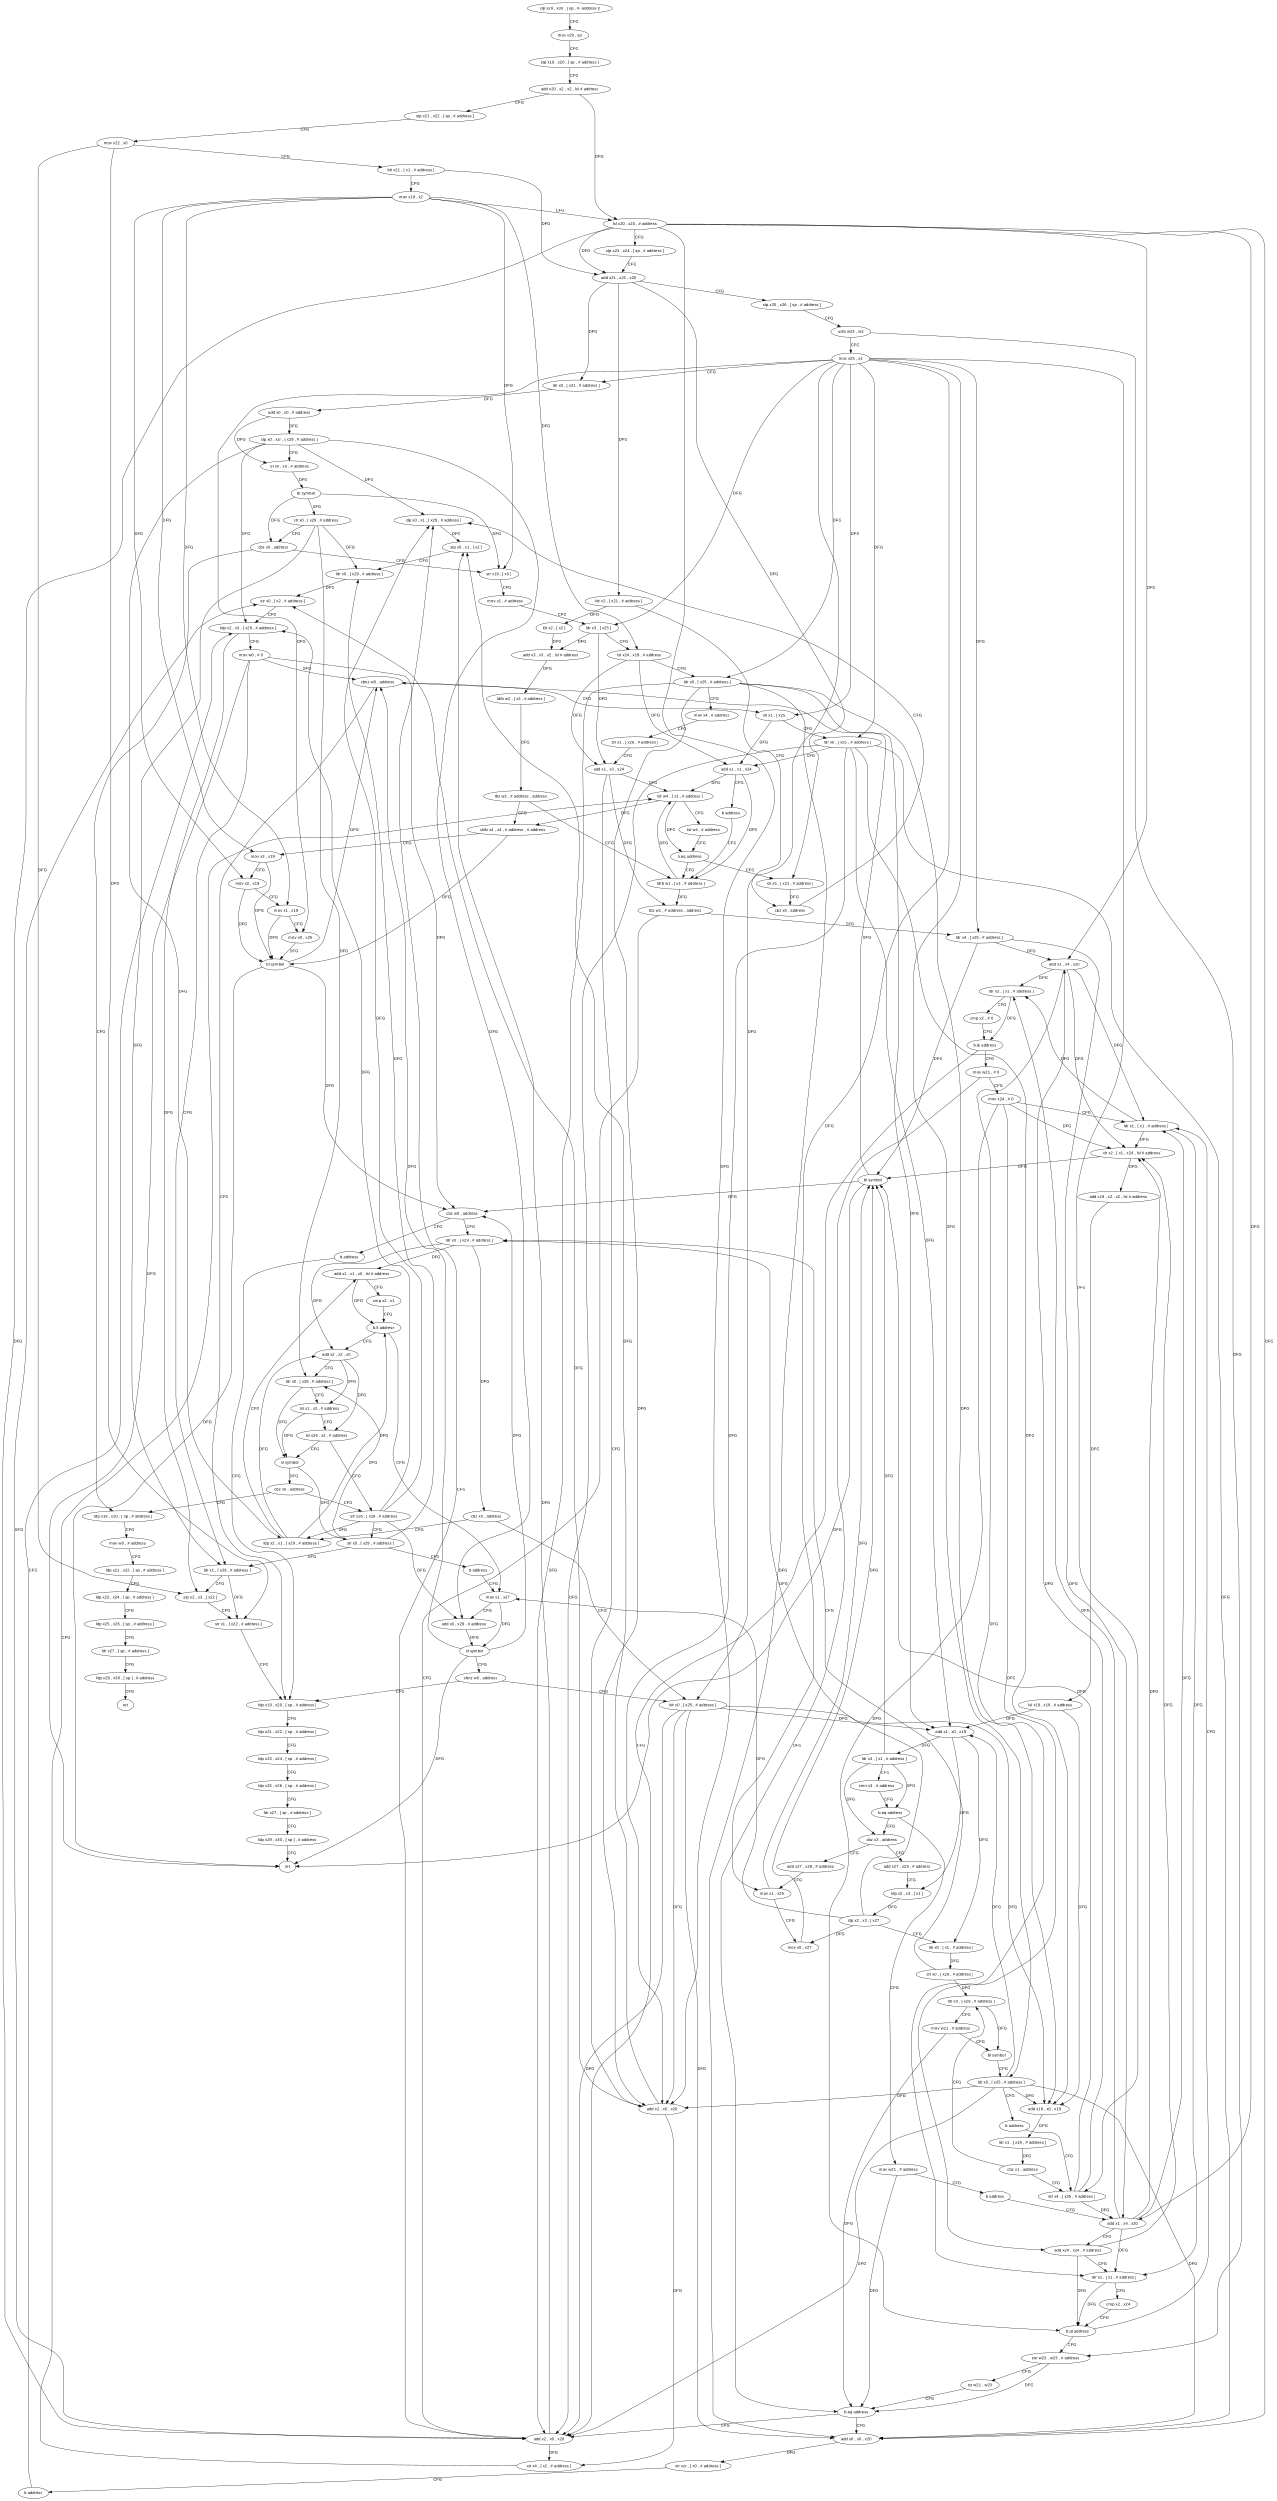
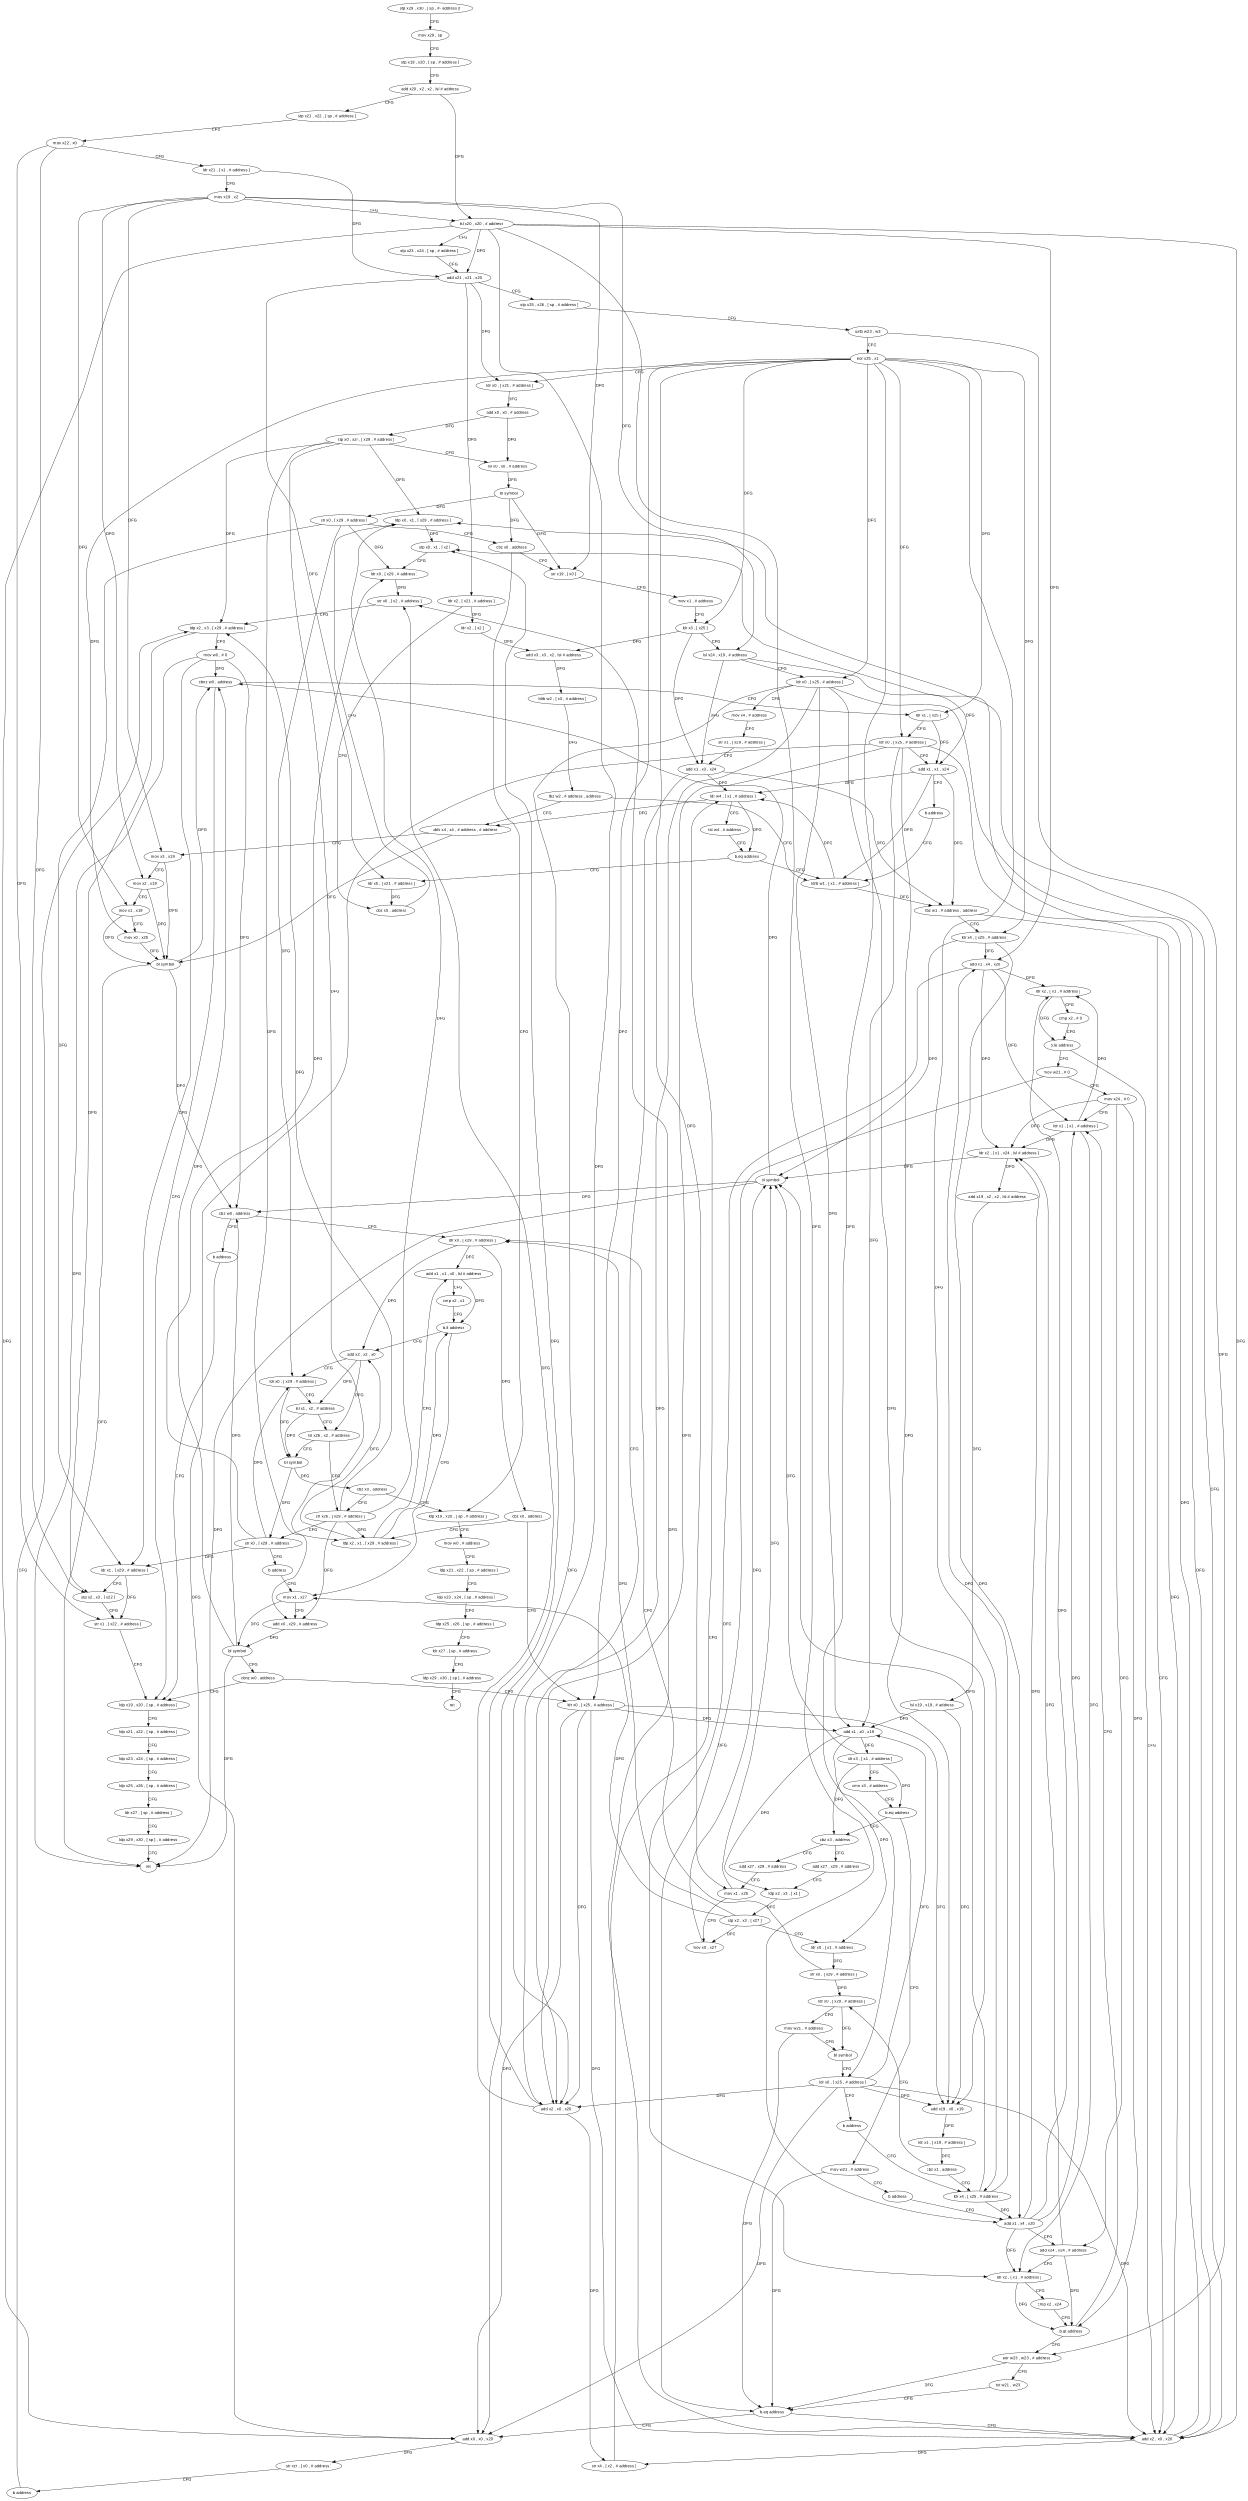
node "mov x25 , x1": label "mov x25 , x1" -> "eor x25 , x1"
edge "add x1 , x1 , x24" -> "tbz w1 , # address , address": added, label "DFG"
